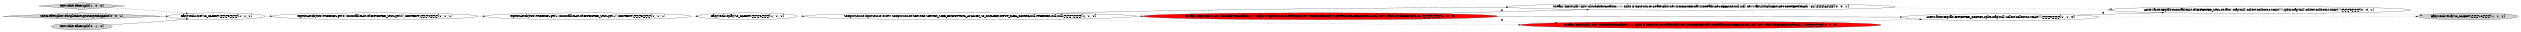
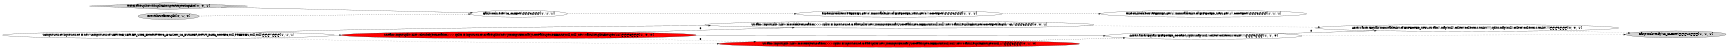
node "testWithPrefixesSplit['1', '0', '0']": removed
node "EasyMock.replay(S3_CLIENT)@@@6@@@['1', '1', '1']": removed
edge "testWithPrefixesSplit['0', '1', '0']" -> "EasyMock.reset(S3_CLIENT)@@@3@@@['1', '1', '1']": style solid -> dashed
